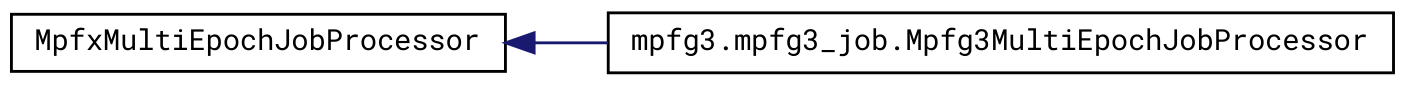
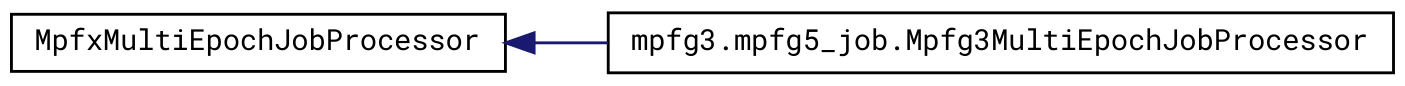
node "mpfg3.mpfg3_job.Mpfg3MultiEpochJobProcessor": label "mpfg3.mpfg3_job.Mpfg3MultiEpochJobProcessor" -> "mpfg3.mpfg5_job.Mpfg3MultiEpochJobProcessor"
